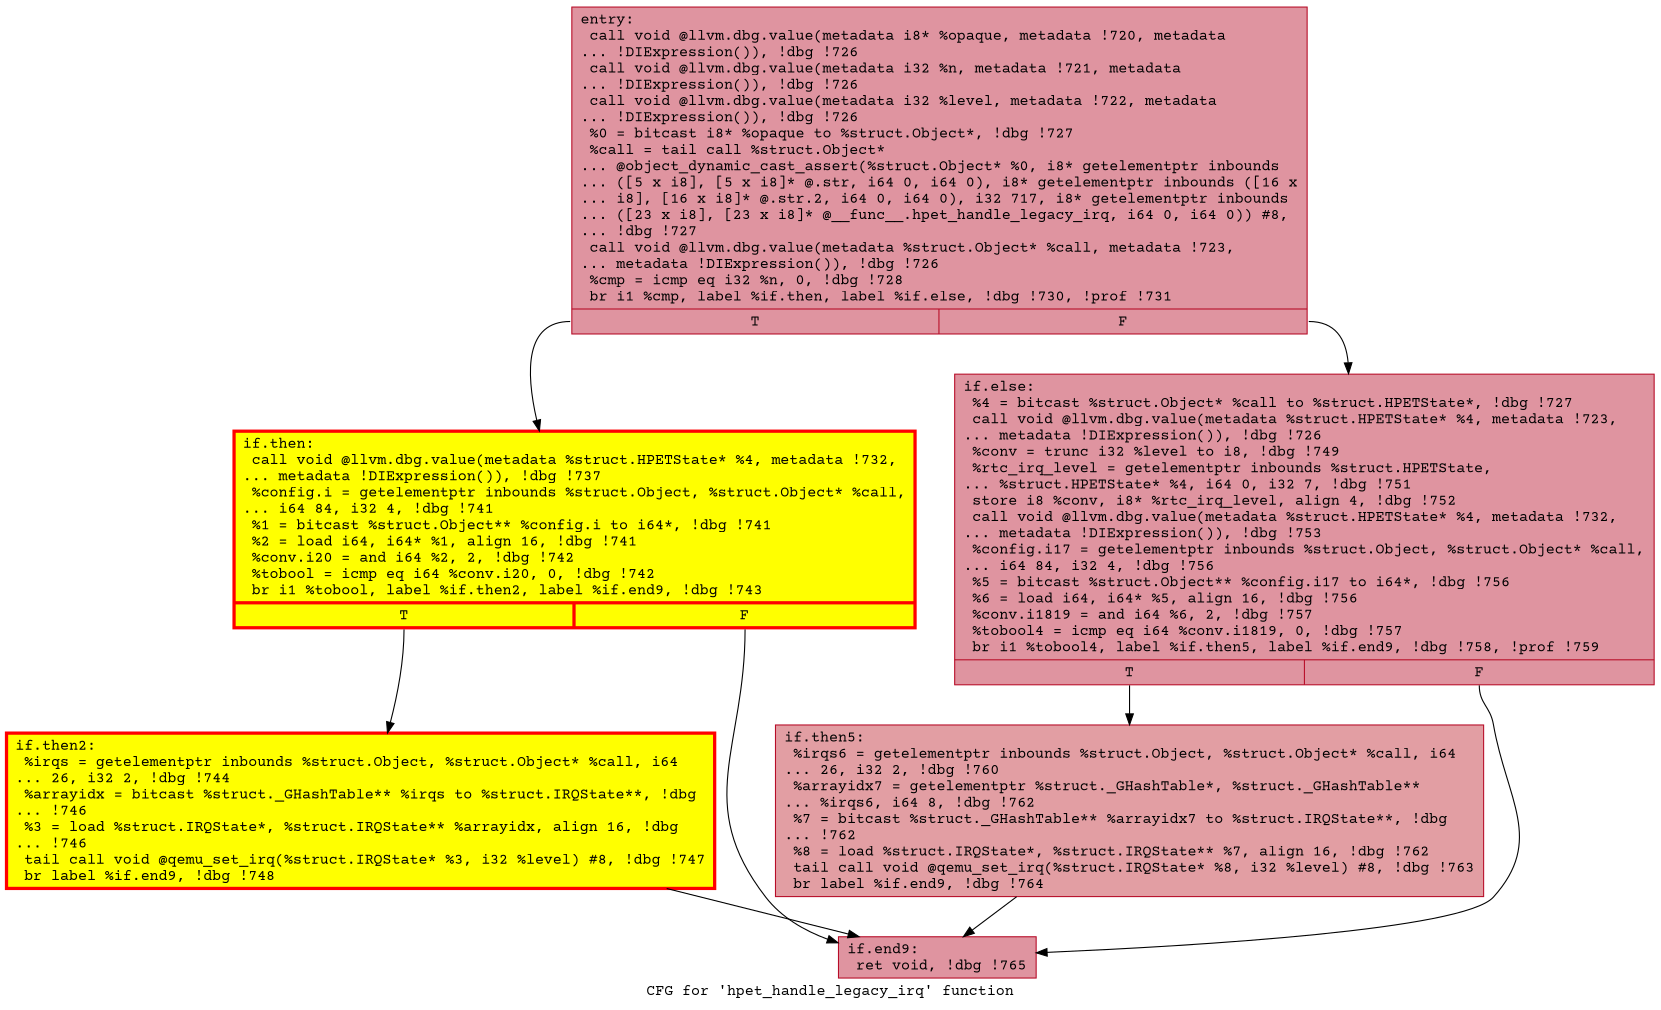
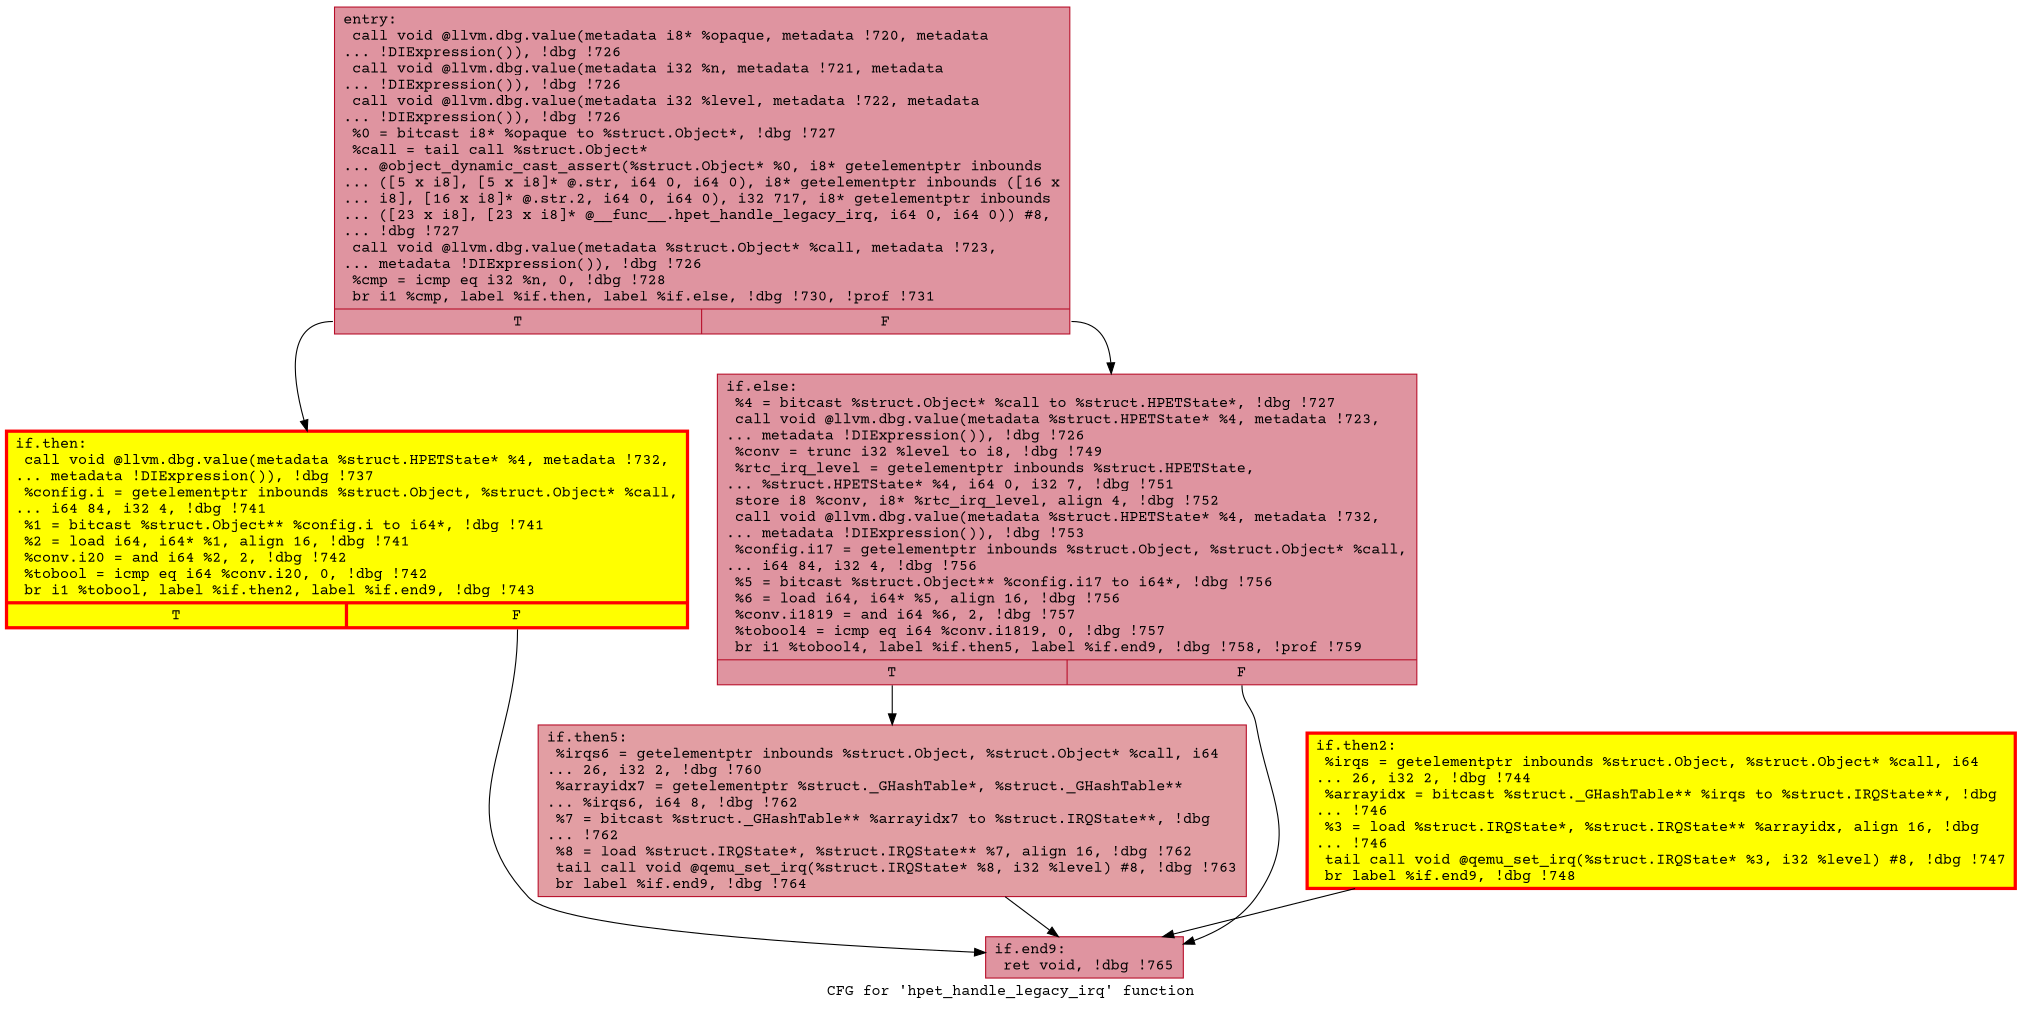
edge "if.then:" -> "if.then2:": removed
